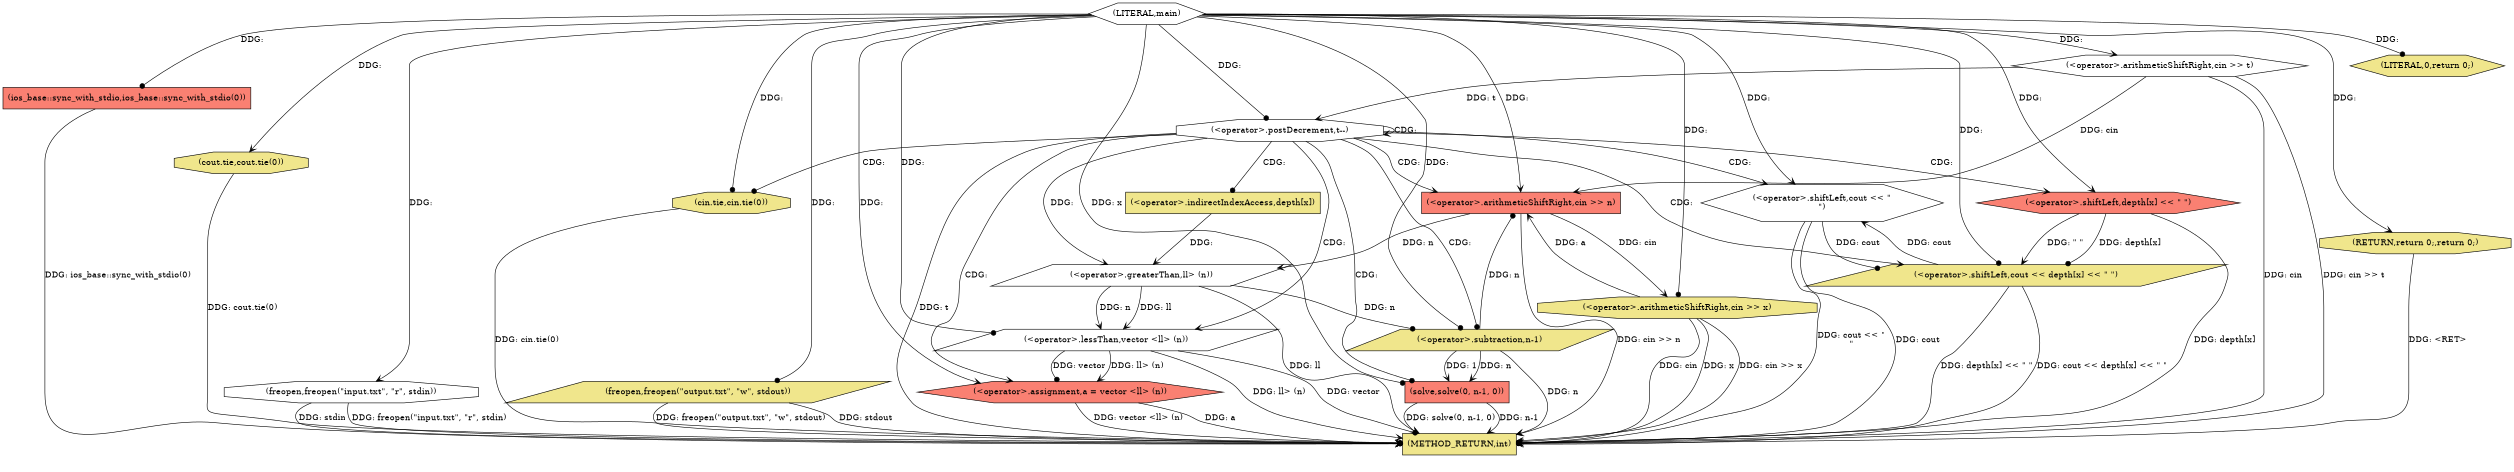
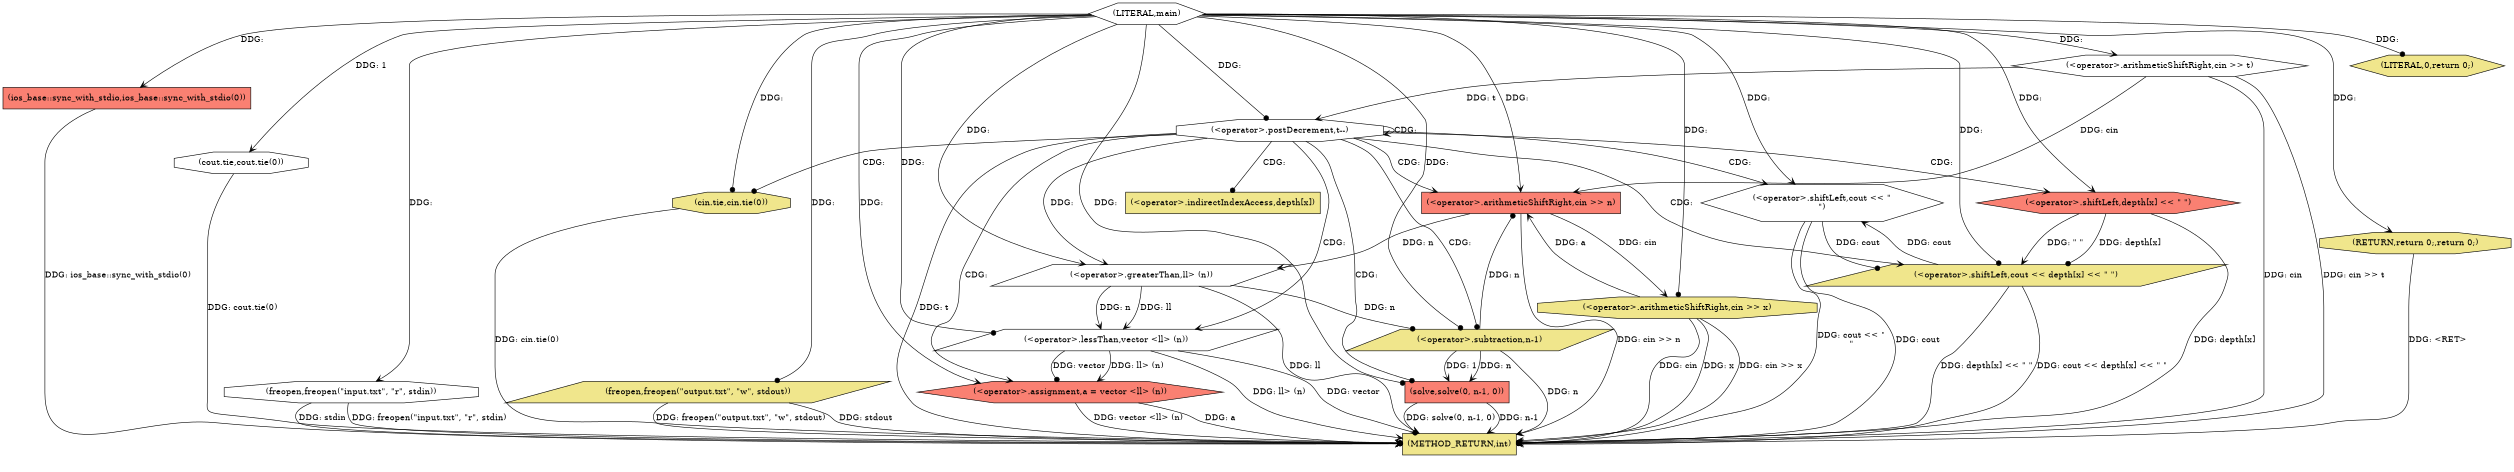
edge "(LITERAL,main)" -> "(ios_base::sync_with_stdio,ios_base::sync_with_stdio(0))": arrowhead dot -> vee
edge "(LITERAL,main)" -> "(cout.tie,cout.tie(0))": label "DDG: " -> "DDG: 1"
node "(cout.tie,cout.tie(0))": fillcolor khaki -> white
edge "(LITERAL,main)" -> "(solve,solve(0, n-1, 0))": label "DDG: x" -> "DDG: "
edge "(<operator>.indirectIndexAccess,depth[x])" -> "(<operator>.greaterThan,ll> (n))": now "(LITERAL,main)" -> "(<operator>.greaterThan,ll> (n))"
